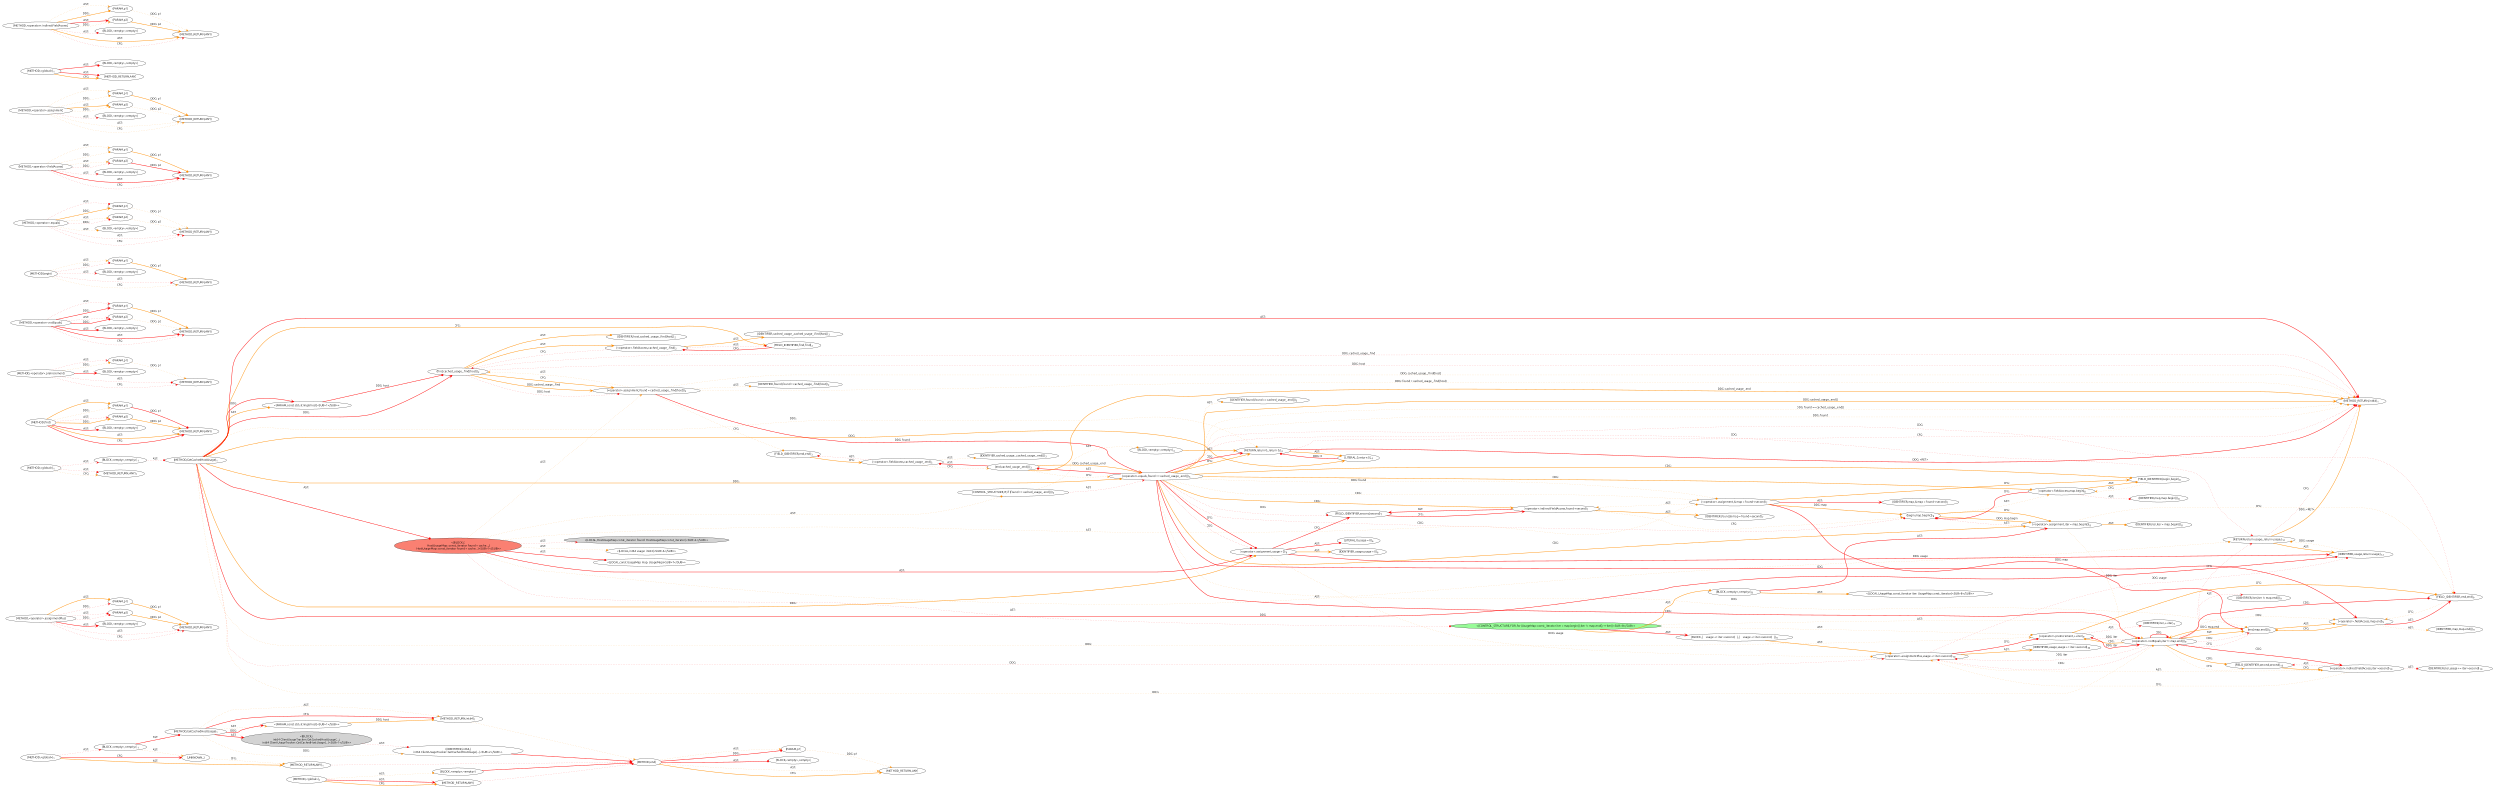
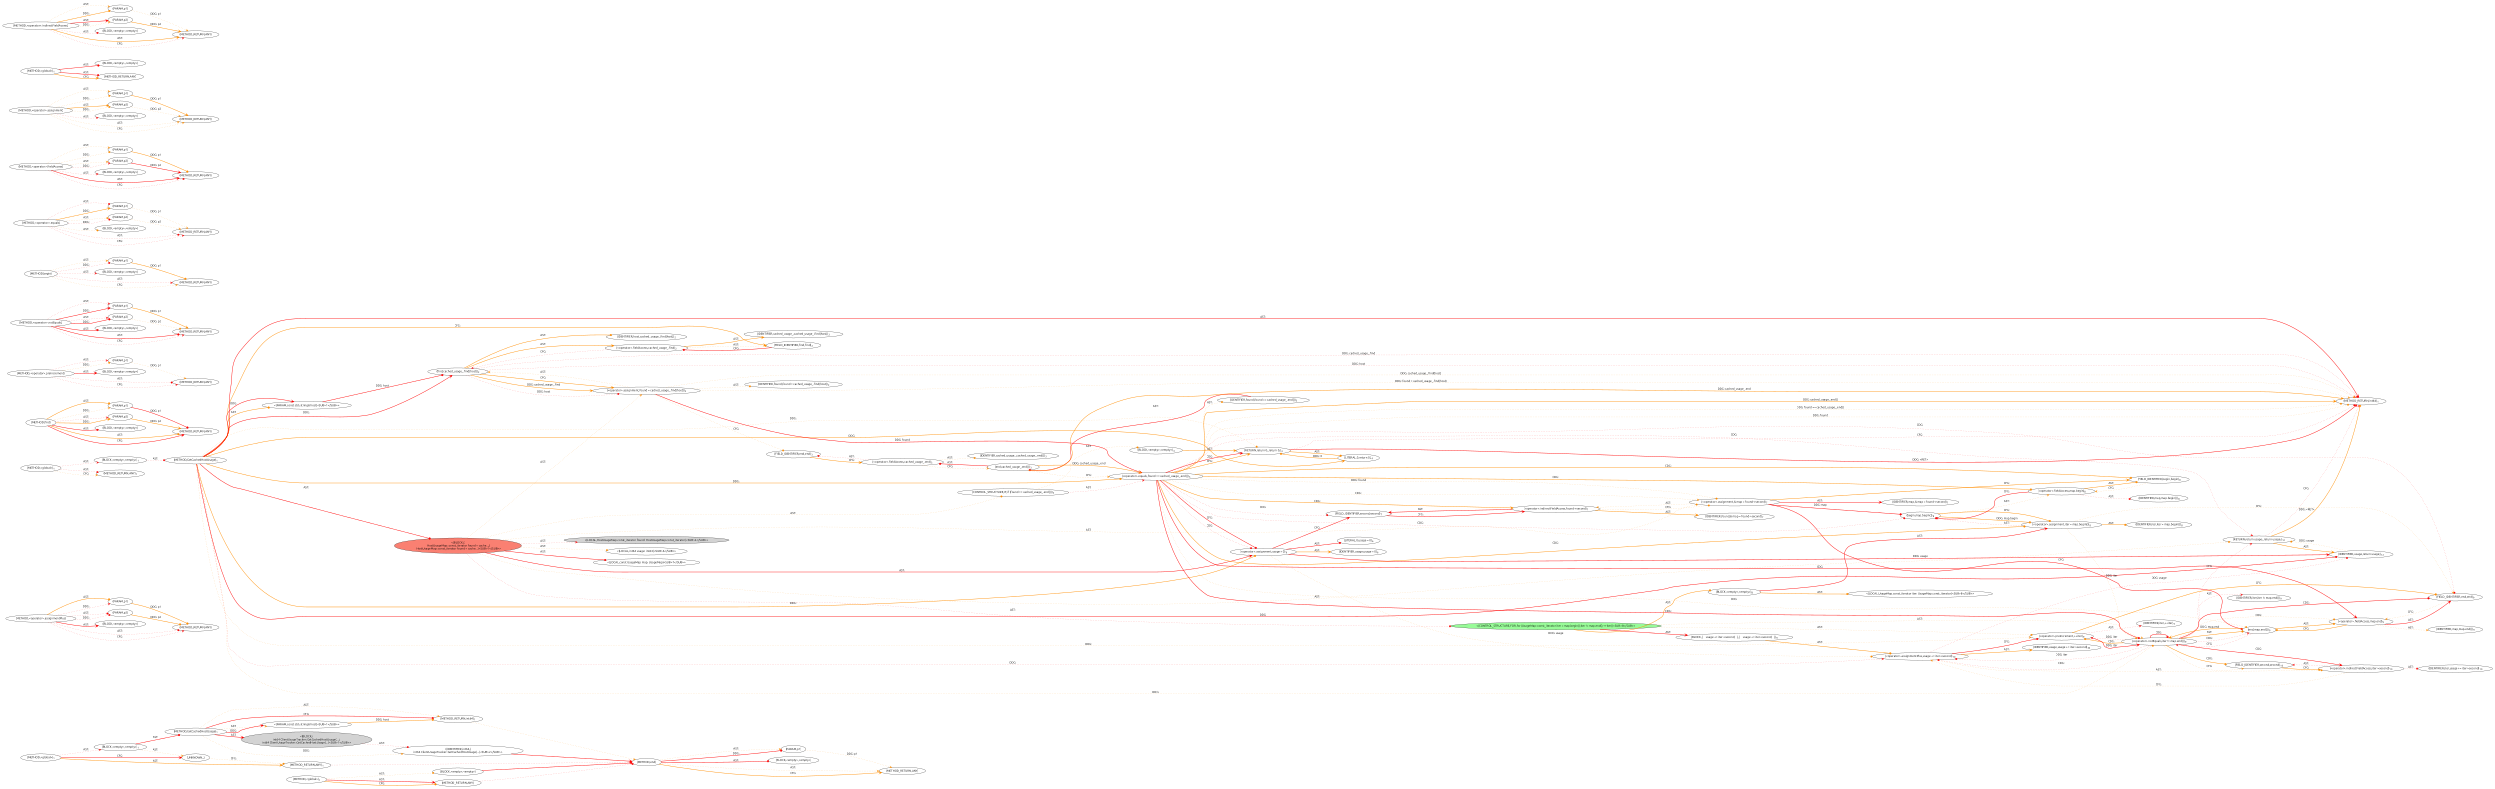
edge "(<operator>.fieldAccess,cached_usage_.find)" -> "(FIELD_IDENTIFIER,find,find)": color red -> darkorange
edge "(LITERAL,0,return 0;)" -> "(RETURN,return 0;,return 0;)": color red -> darkorange
edge "(<operator>.equals,found == cached_usage_.end())" -> "(end,cached_usage_.end())": now "(IDENTIFIER,found,found == cached_usage_.end())" -> "(end,cached_usage_.end())"
edge "(<operator>.assignment,& map = found->second)" -> "(begin,map.begin())": color darkorange -> red
edge "(<operator>.indirectFieldAccess,found->second)" -> "(begin,map.begin())": now "(<operator>.indirectFieldAccess,found->second)" -> "(<operator>.assignment,& map = found->second)"
edge "(<operator>.assignment,& map = found->second)" -> "(end,map.end())": label "DDG: map" -> "CFG: "
